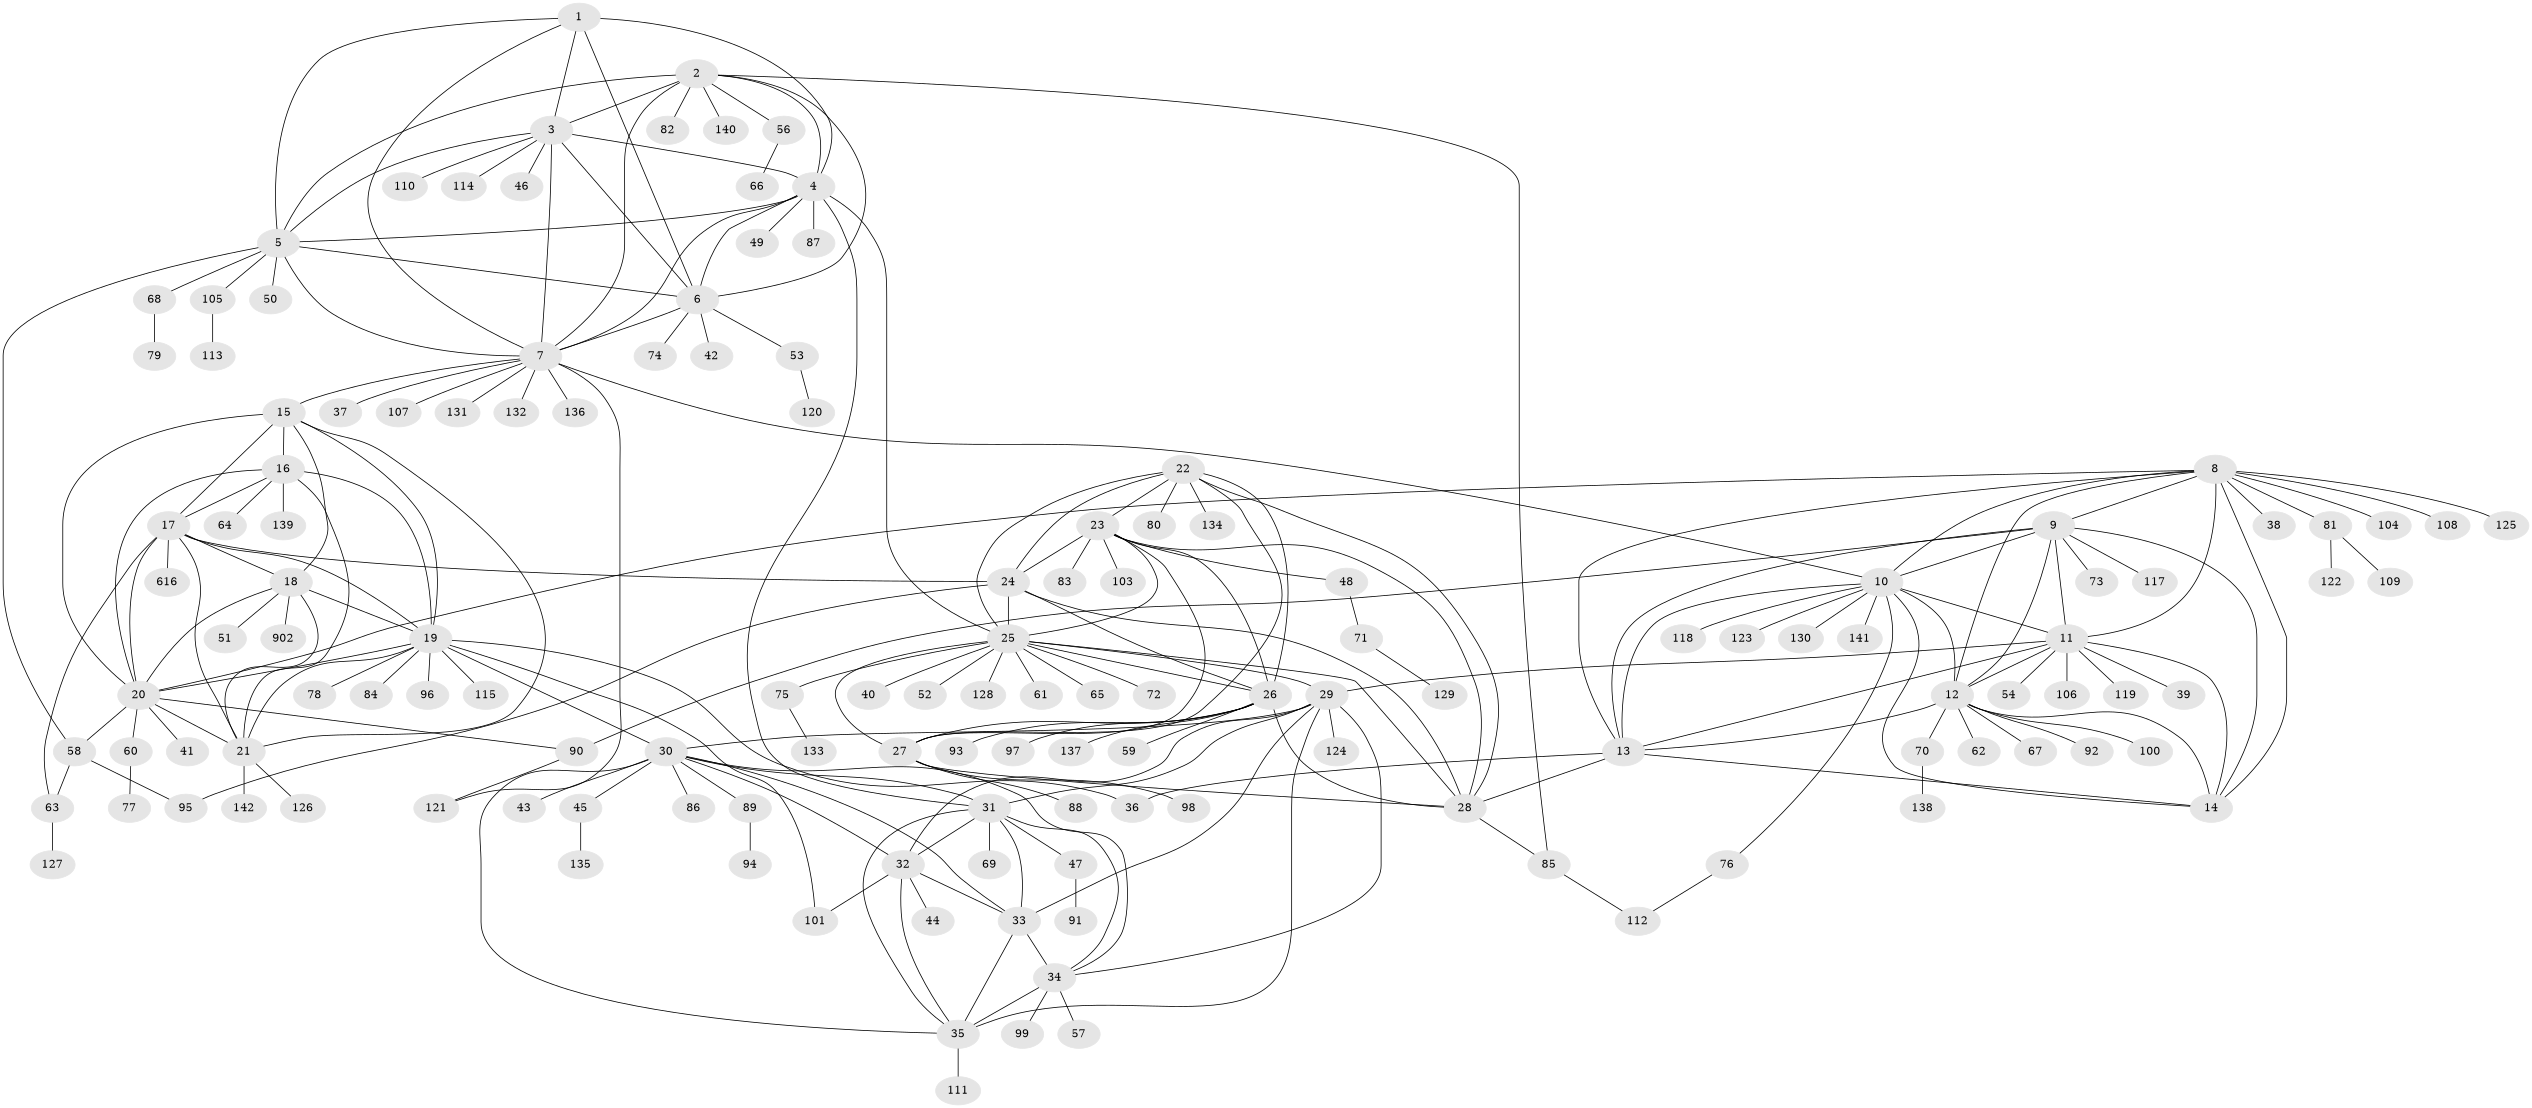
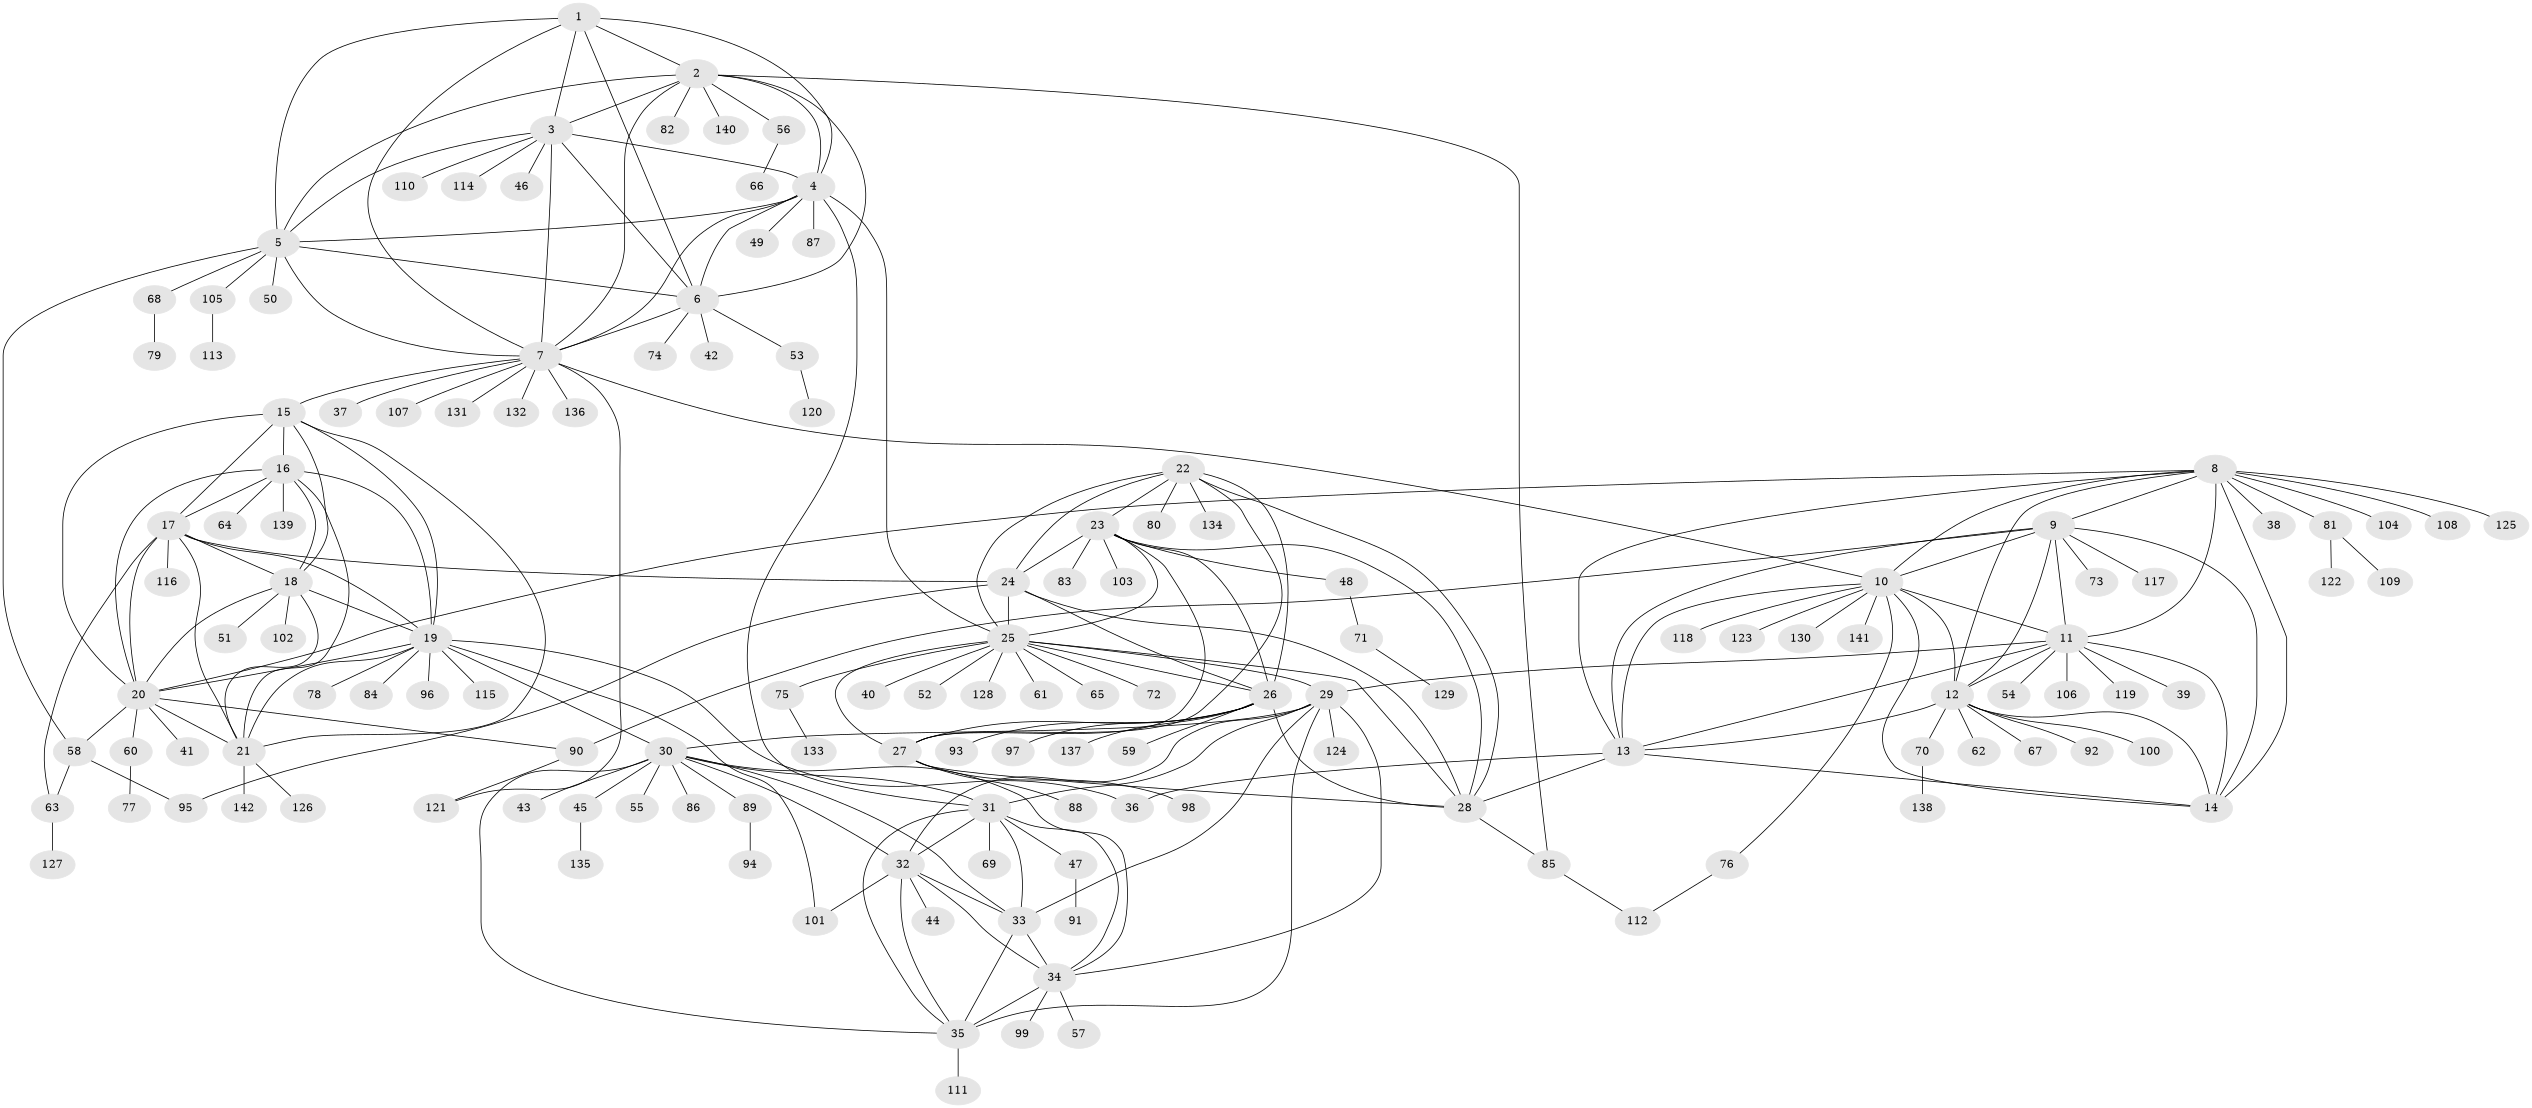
edge "1" -- "2": added
edge "16" -- "18": added
node "616": label "616" -> "116"
node "902": label "902" -> "102"
node "55": added
edge "32" -- "34": added
